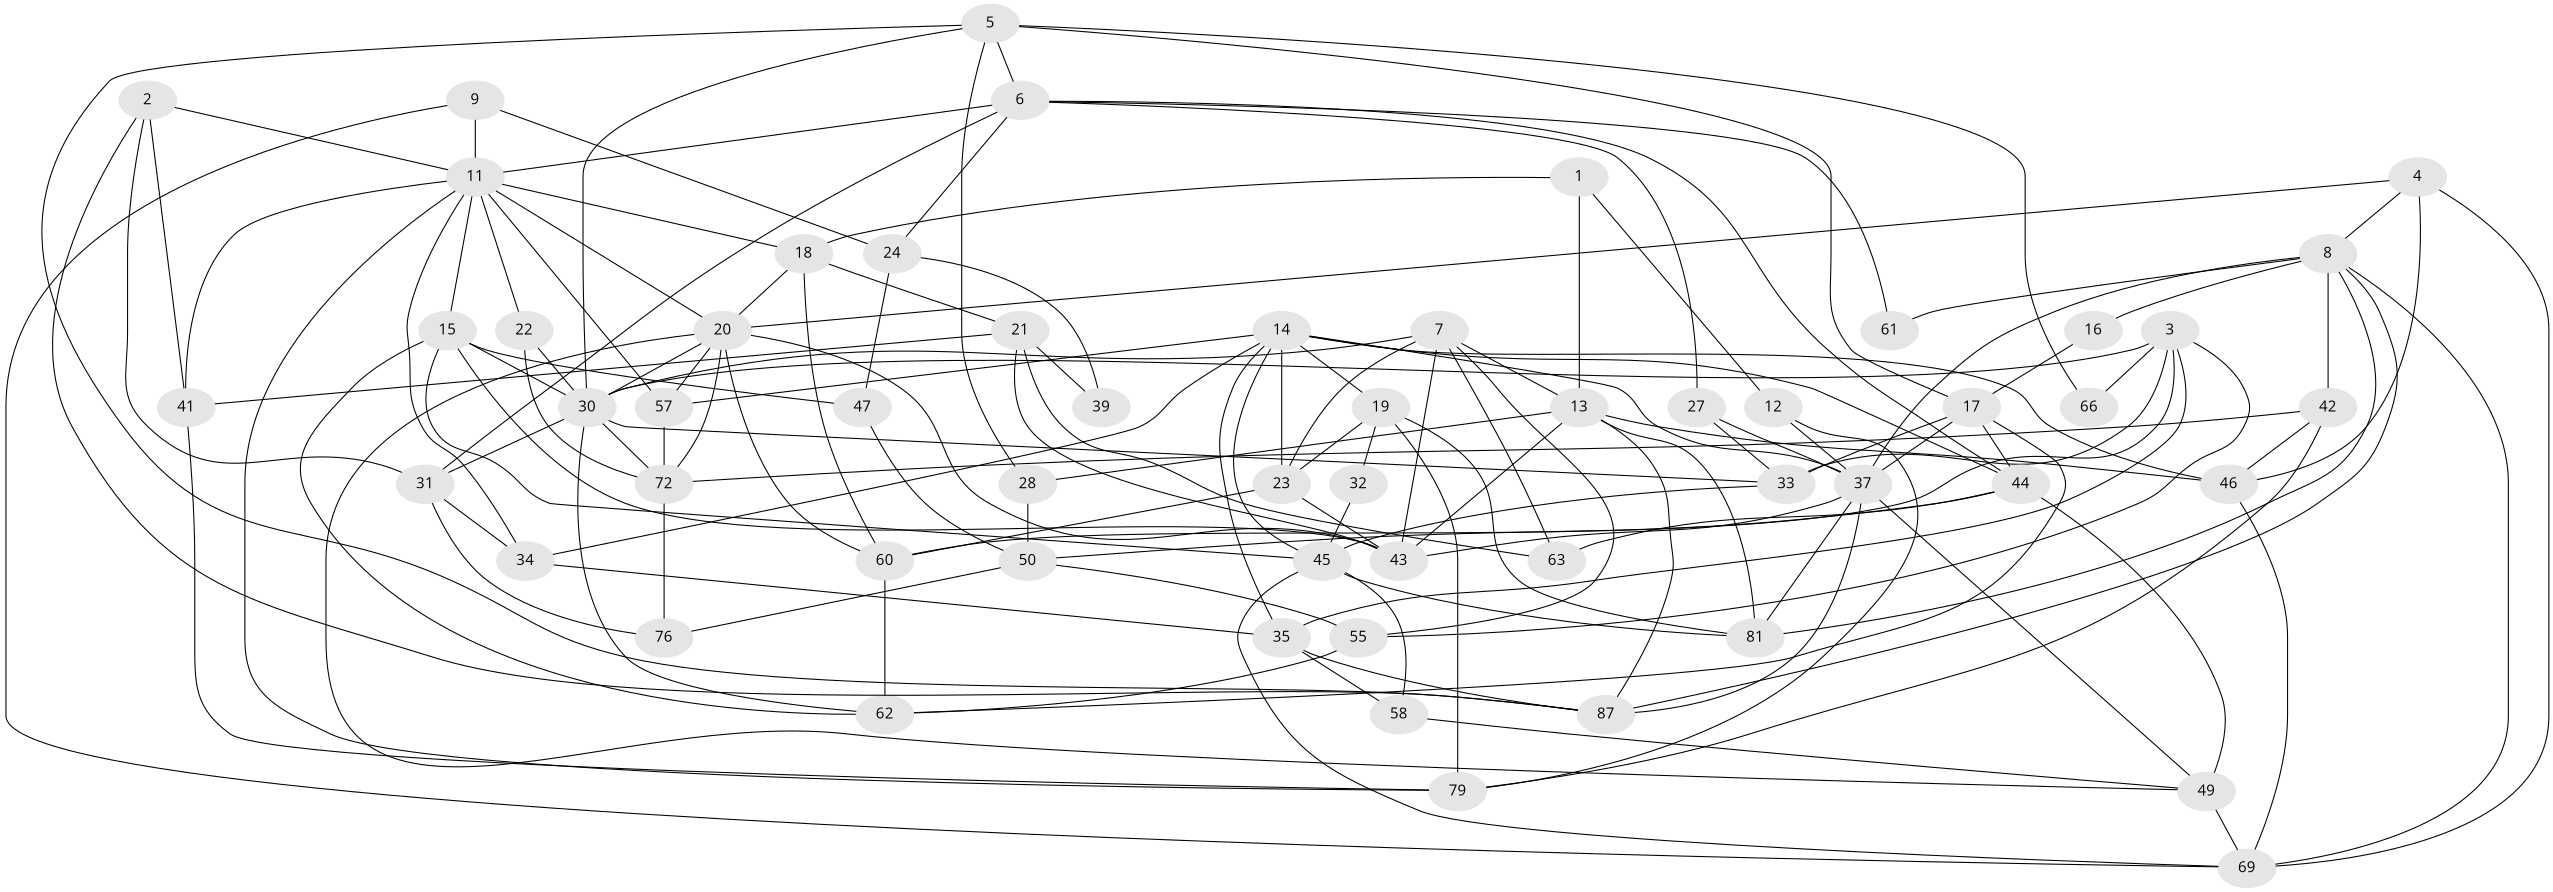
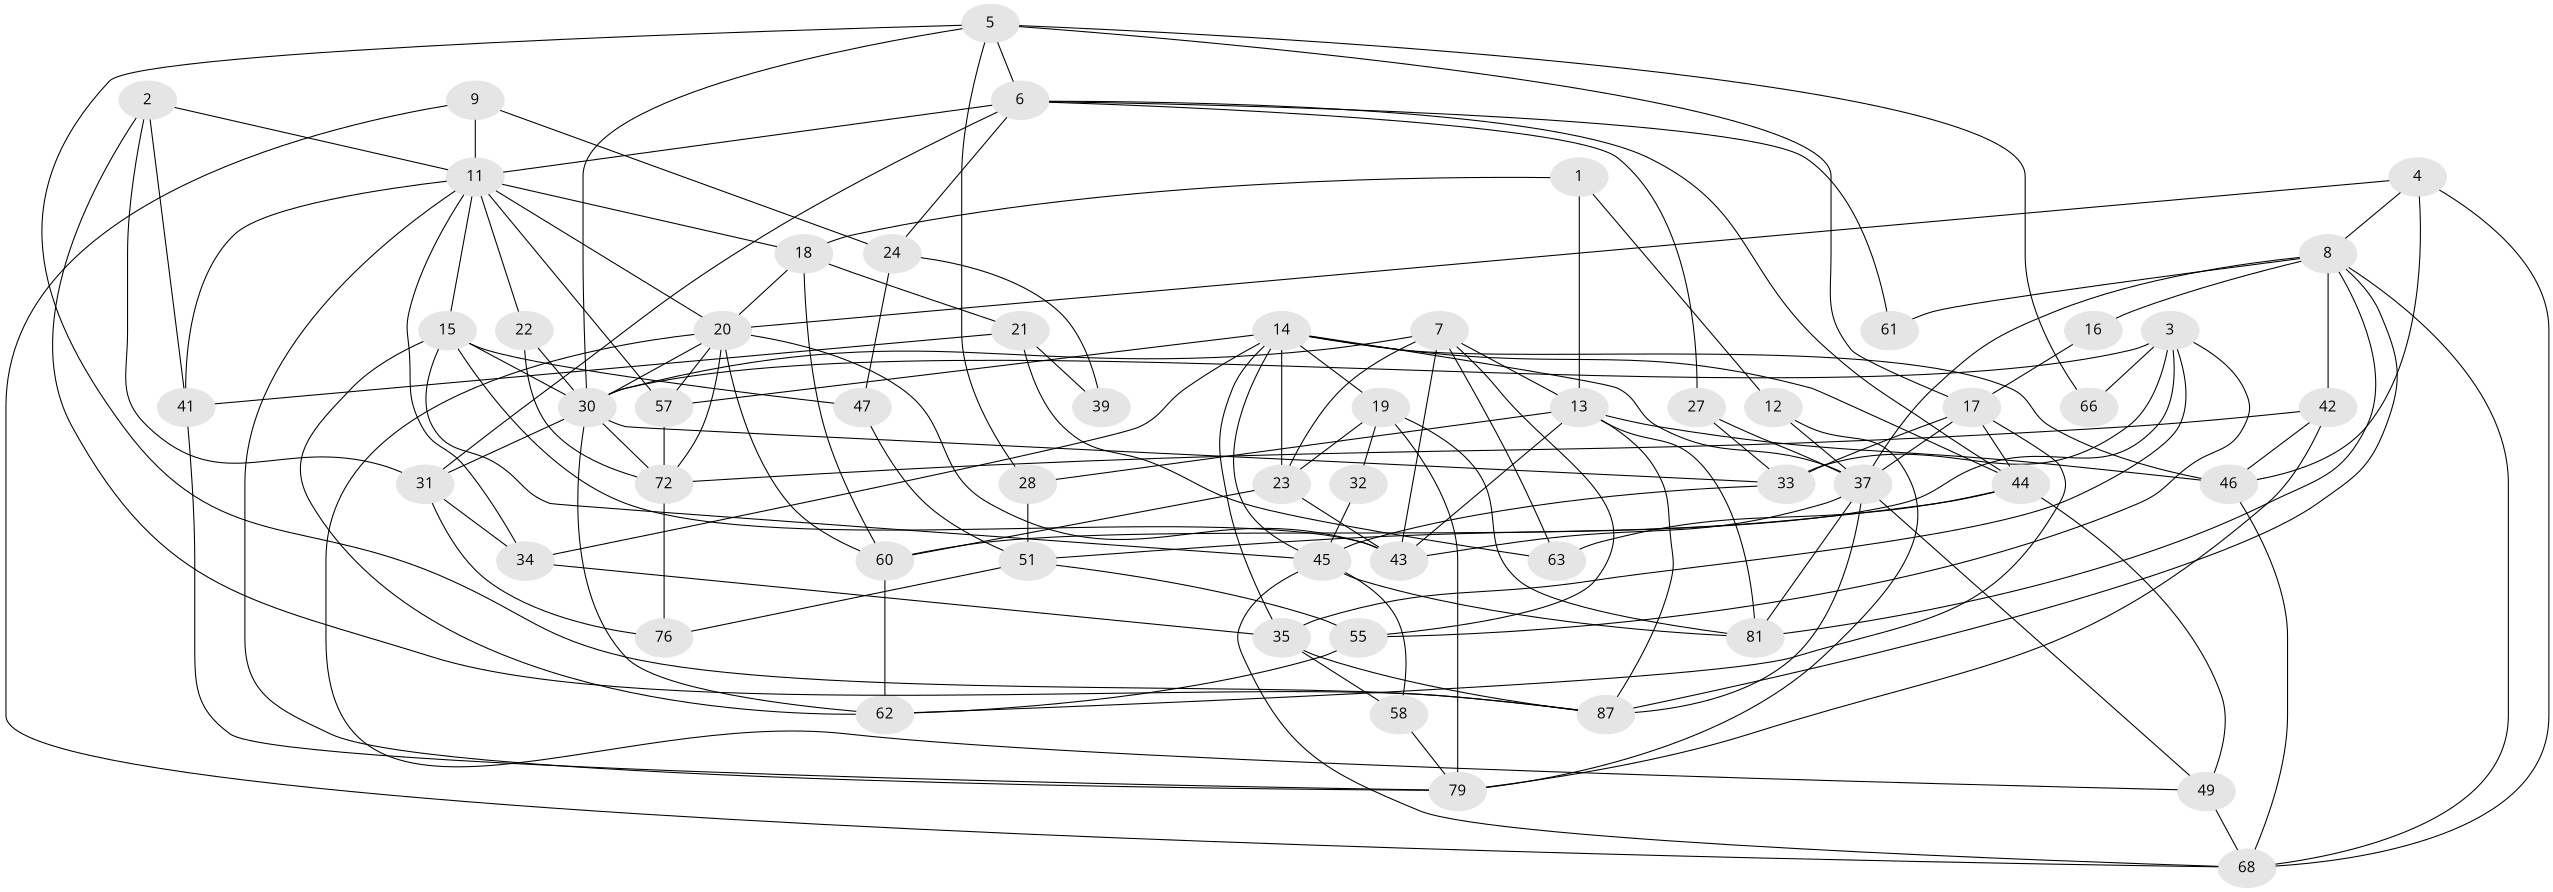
edge "21" -- "43": removed
node "50": label "50" -> "51"
edge "58" -- "49": now "58" -- "79"
node "69": label "69" -> "68"
